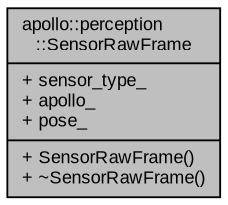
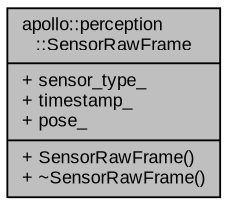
node "apollo::perception": text "+ apollo_" -> "+ timestamp_"
